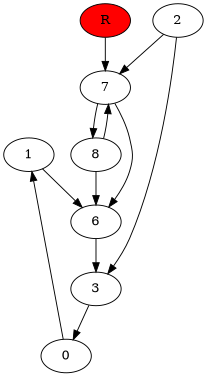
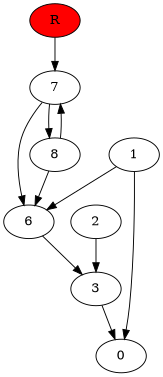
edge "2" -> "7": removed
edge "0" -> "1": reversed
